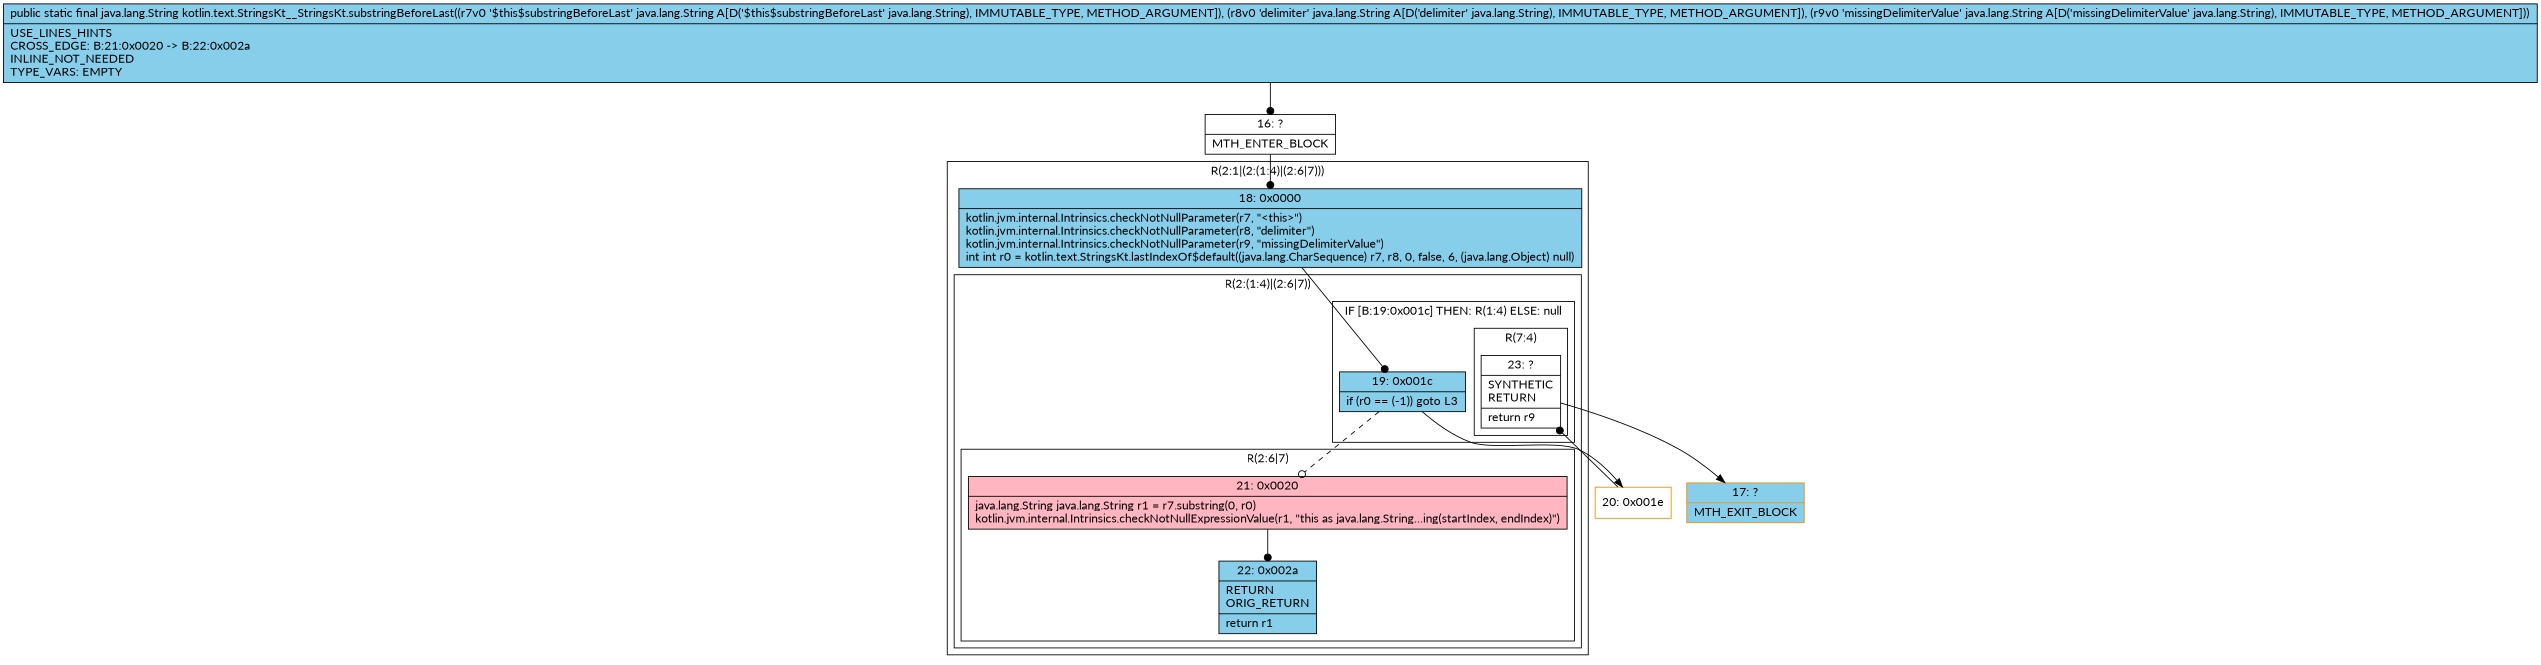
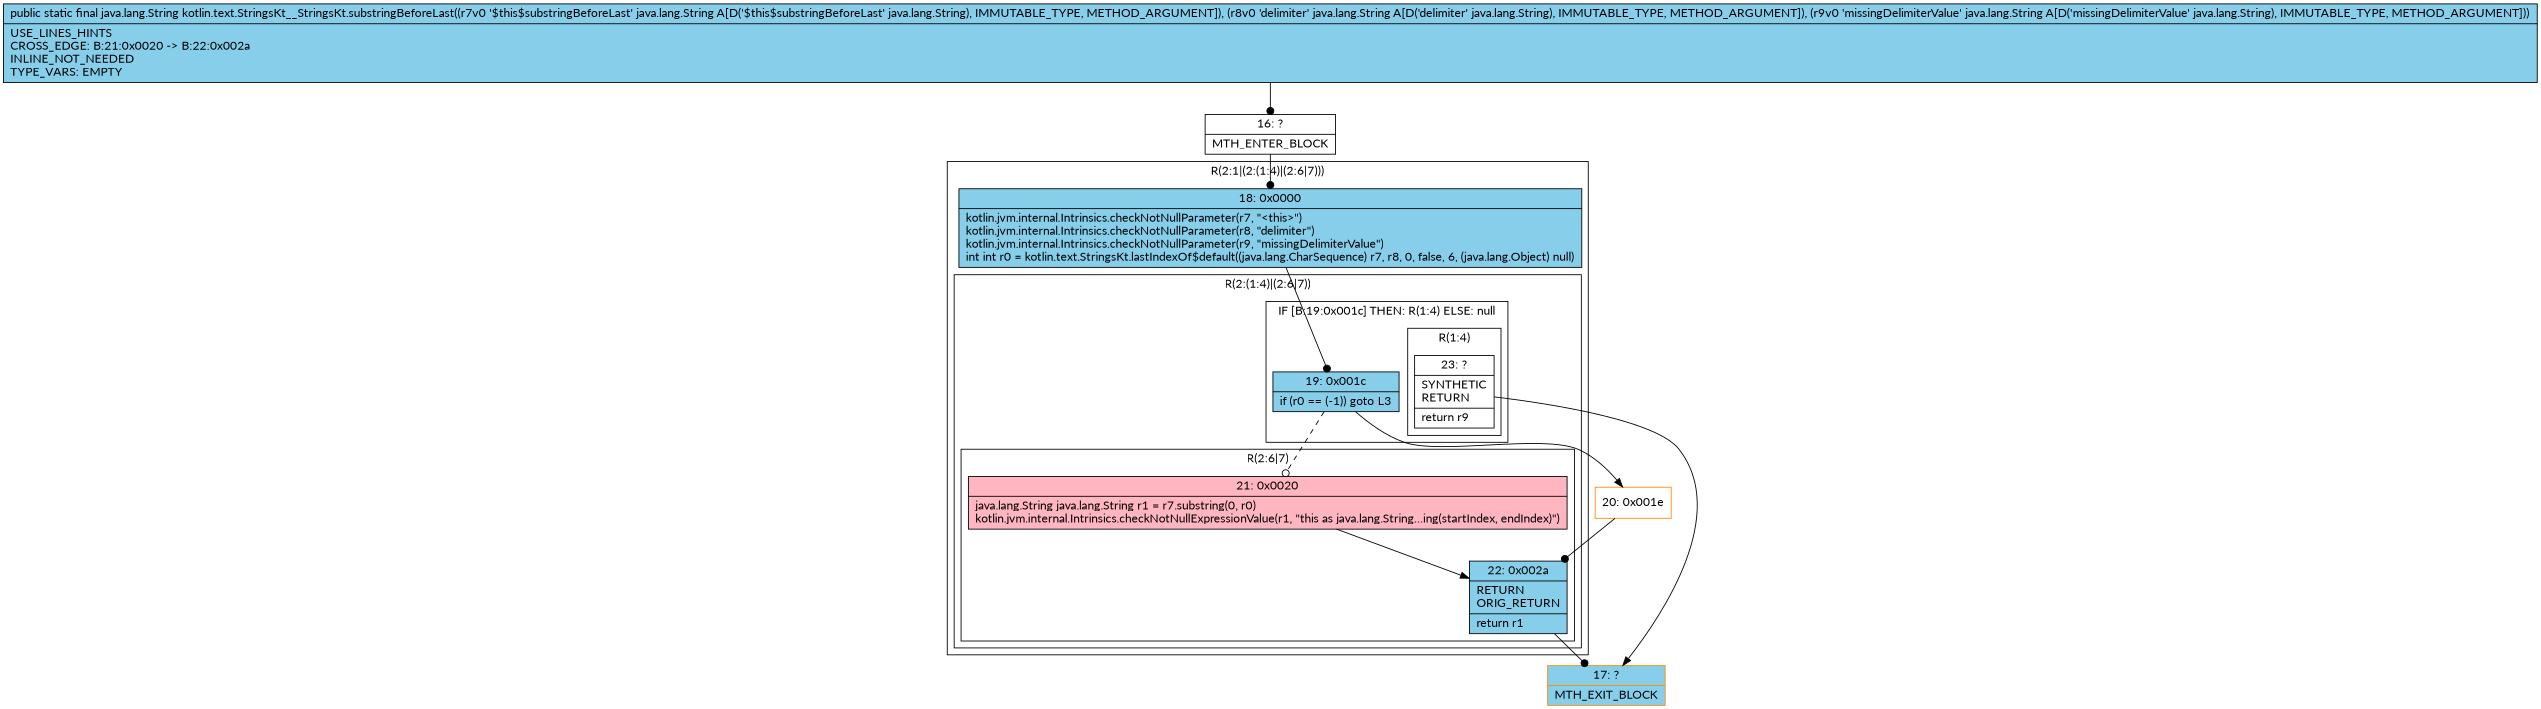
cluster "R(7:4)": label "R(7:4)" -> "R(1:4)"
edge "20: 0x001e" -> "23: ?": now "20: 0x001e" -> "22: 0x002a"
edge "21: 0x0020" -> "22: 0x002a": arrowhead dot -> normal
edge "22: 0x002a" -> "17: ?": added
